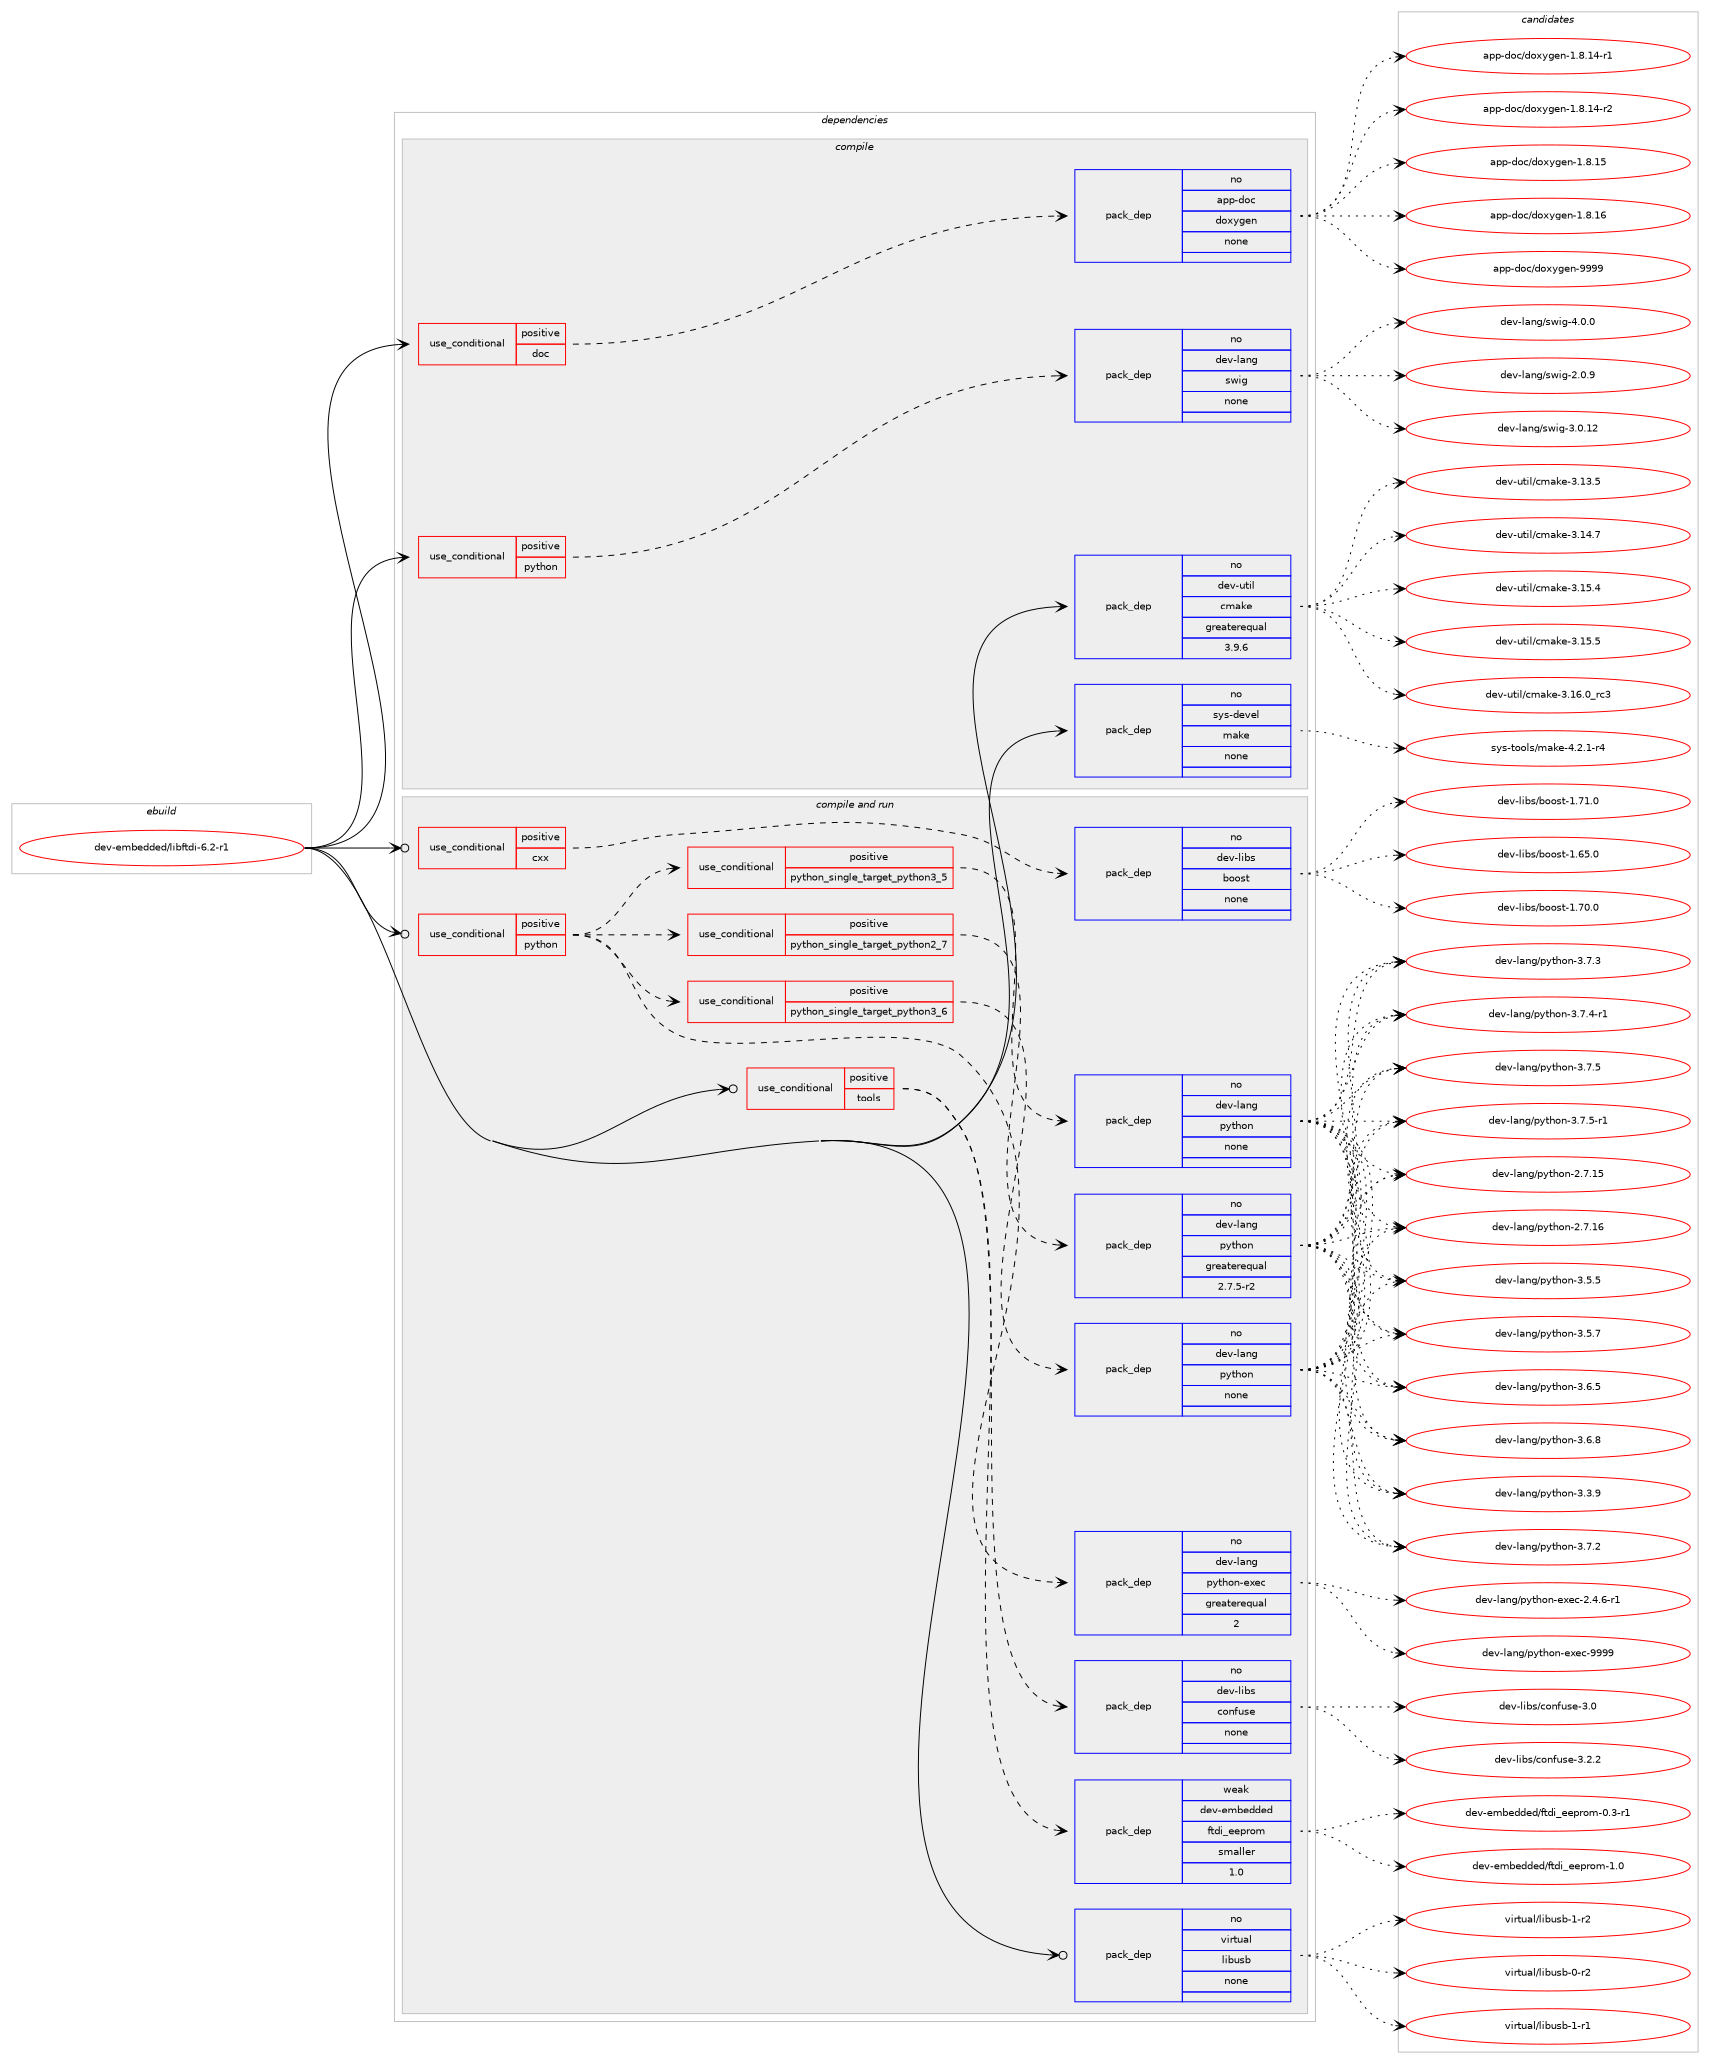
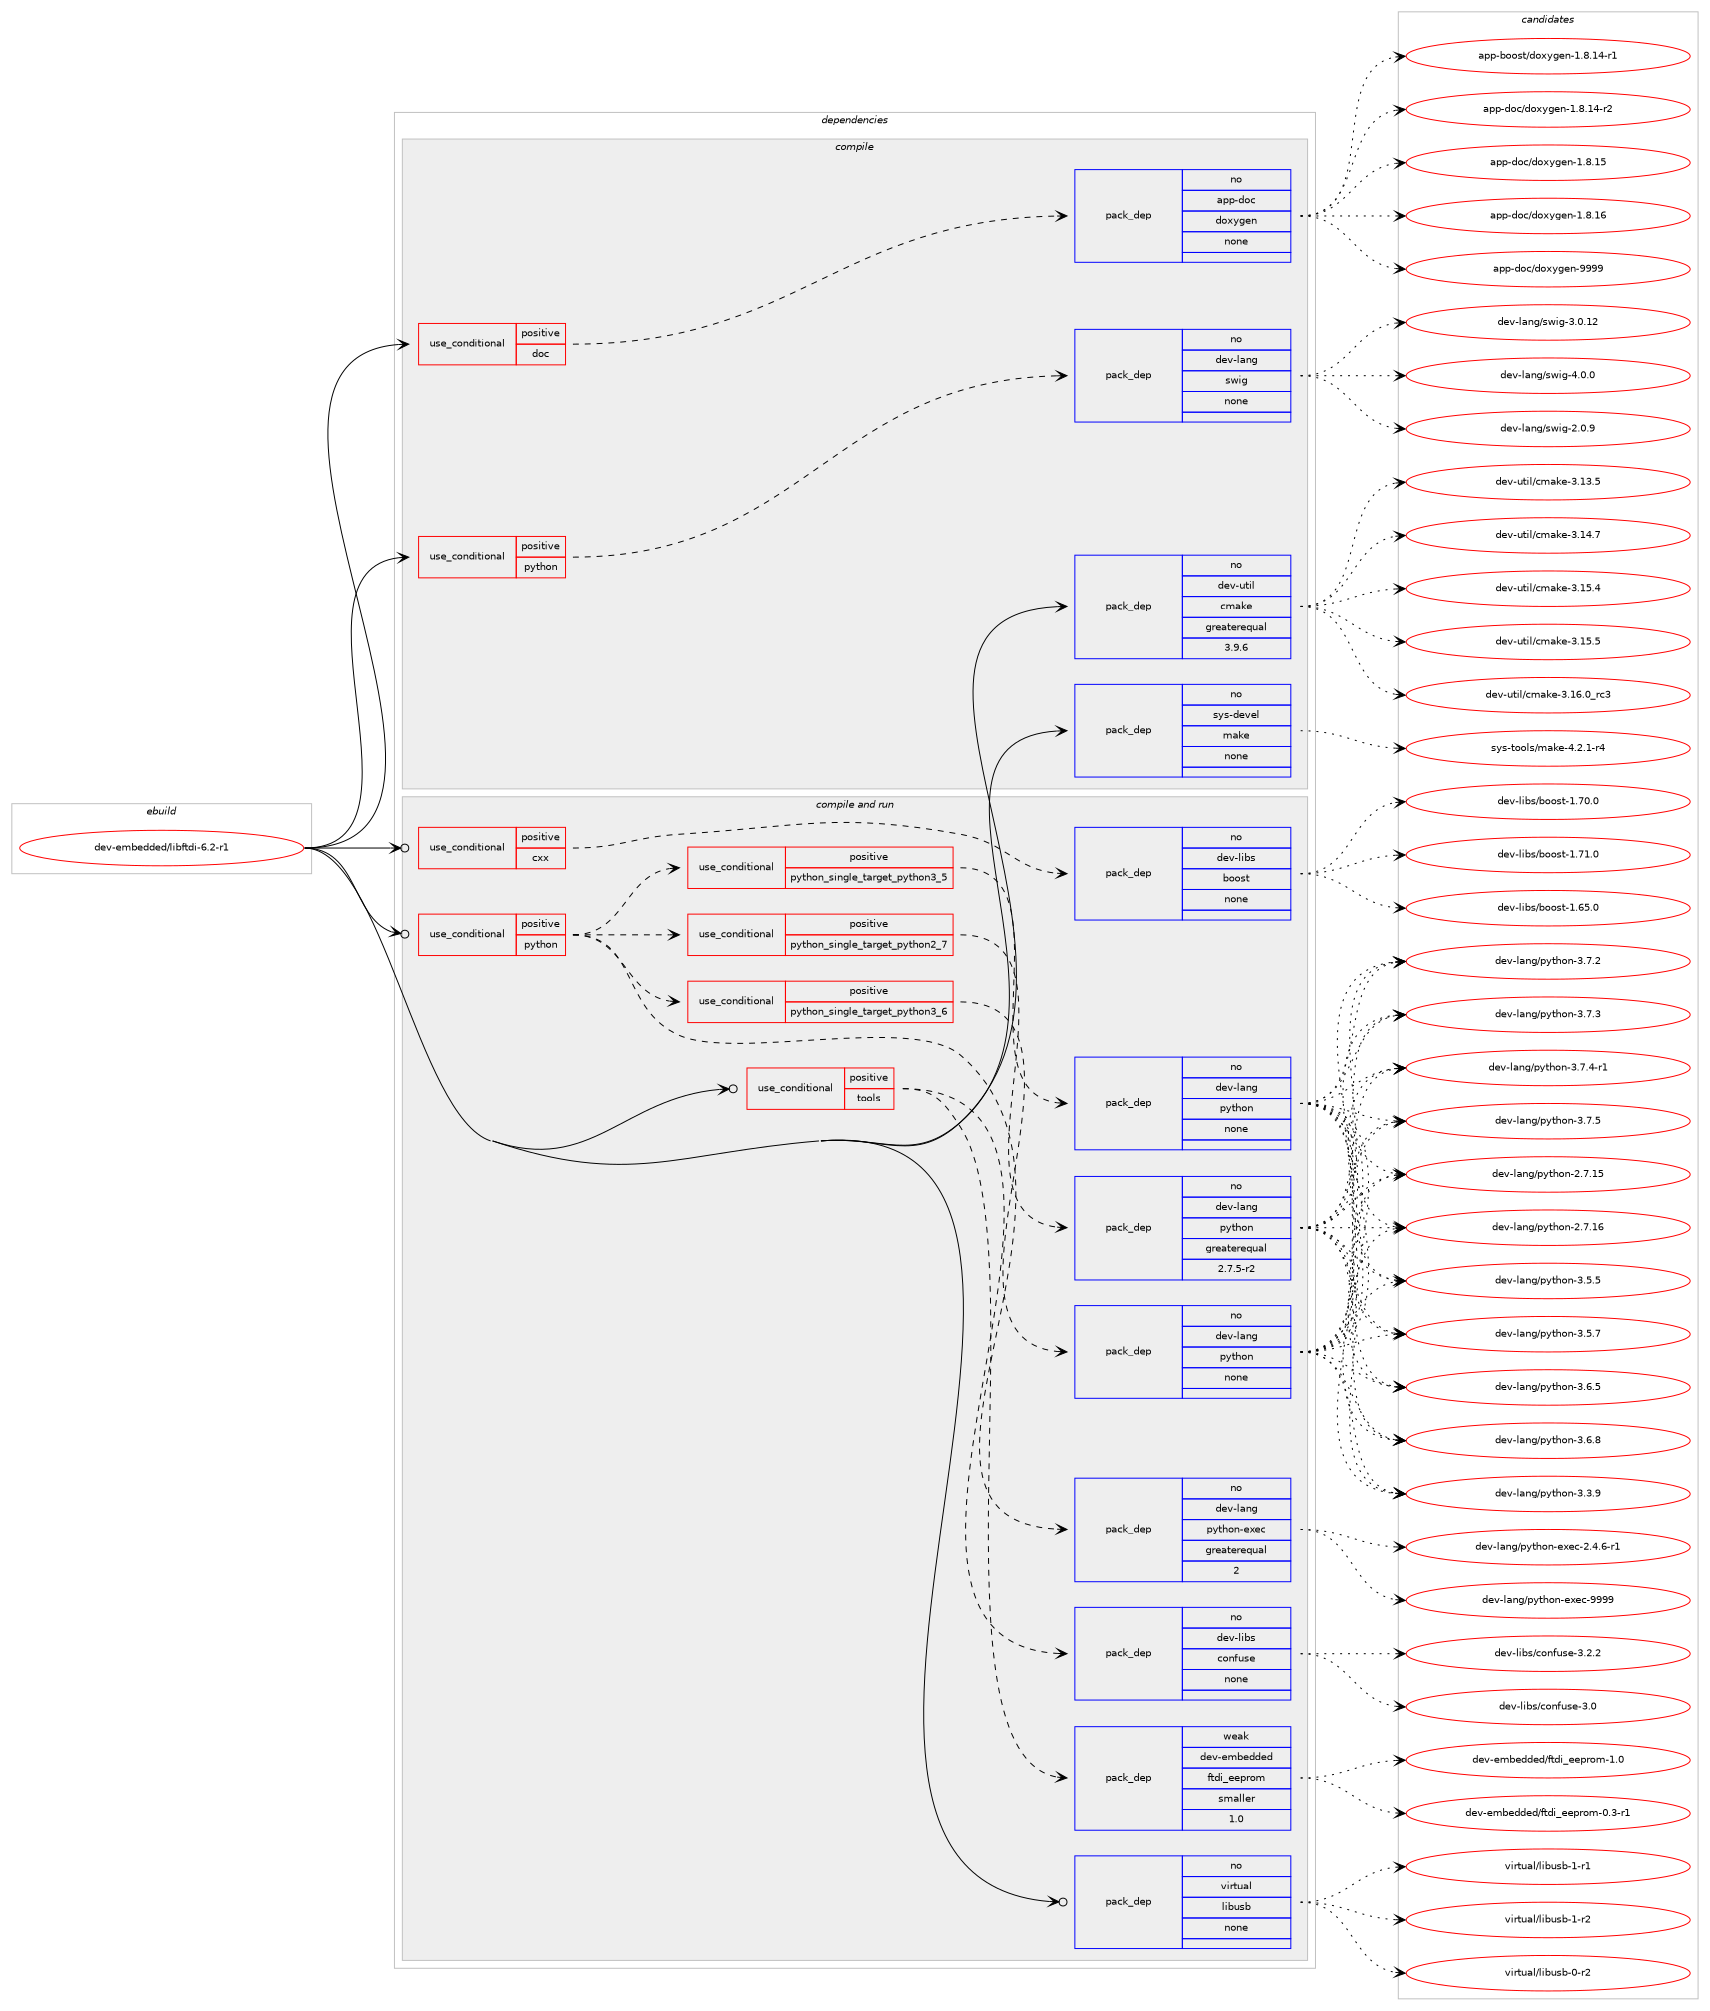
node "app-doc/doxygen-1.8.14-r1": label "app-doc/doxygen-1.8.14-r1" -> "app-boost/doxygen-1.8.14-r1"
node "dev-lang/python-3.7.5-r1": removed
